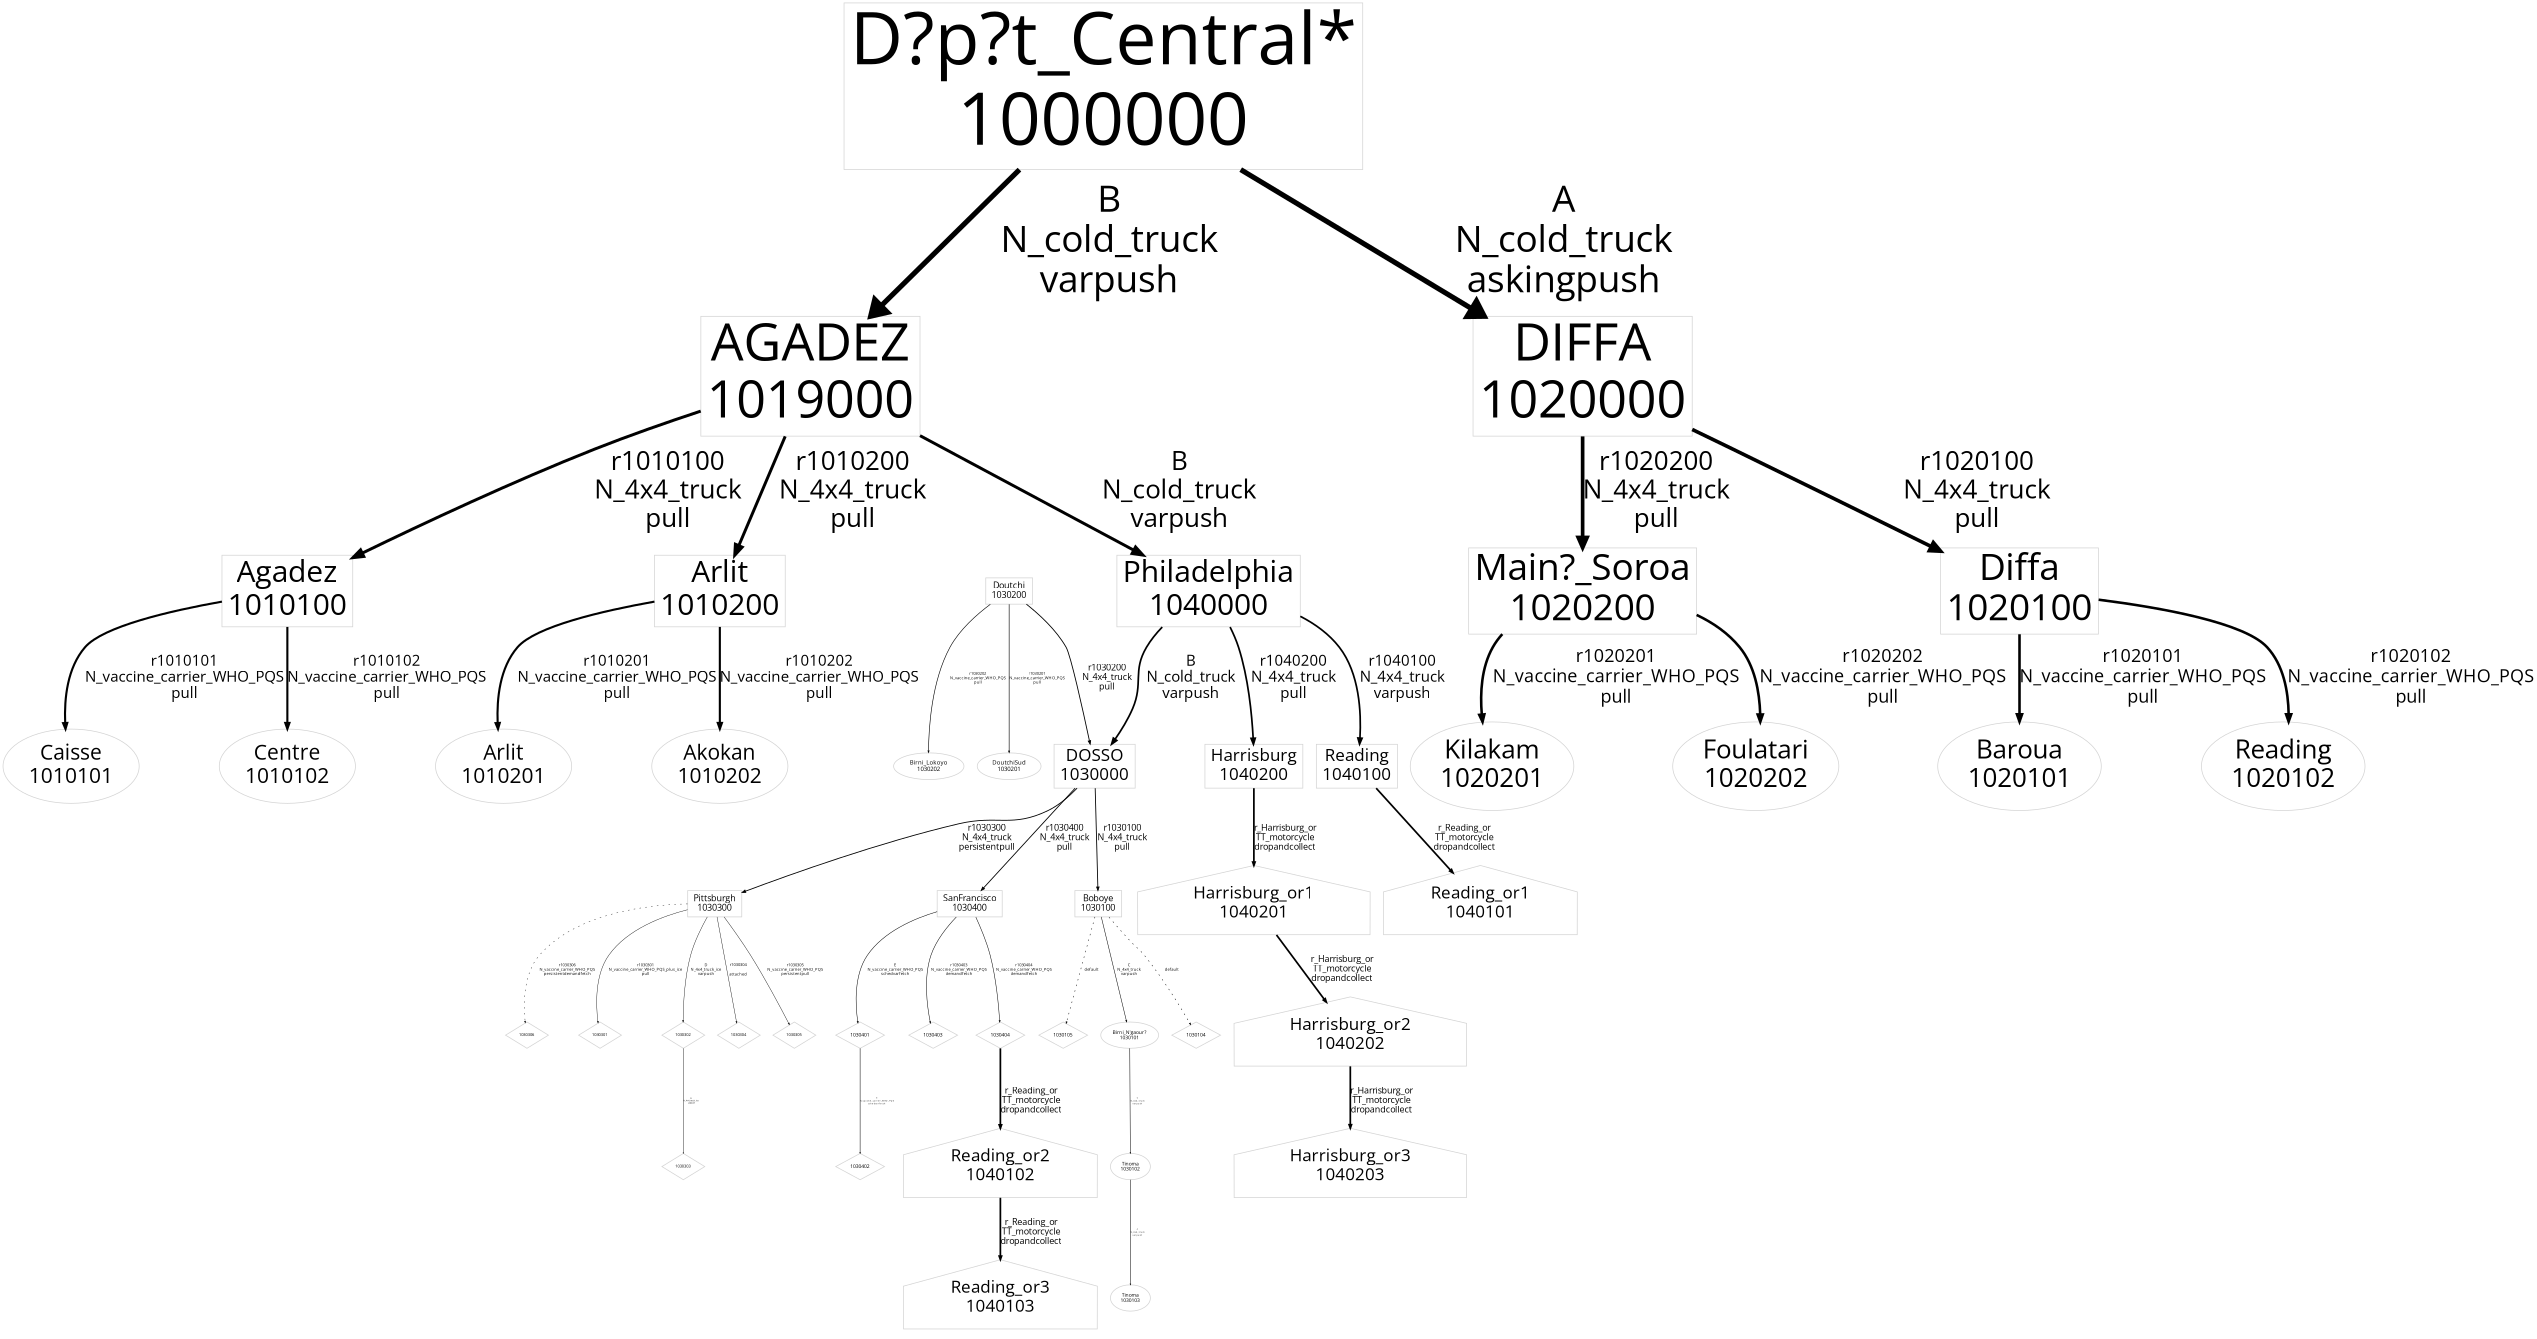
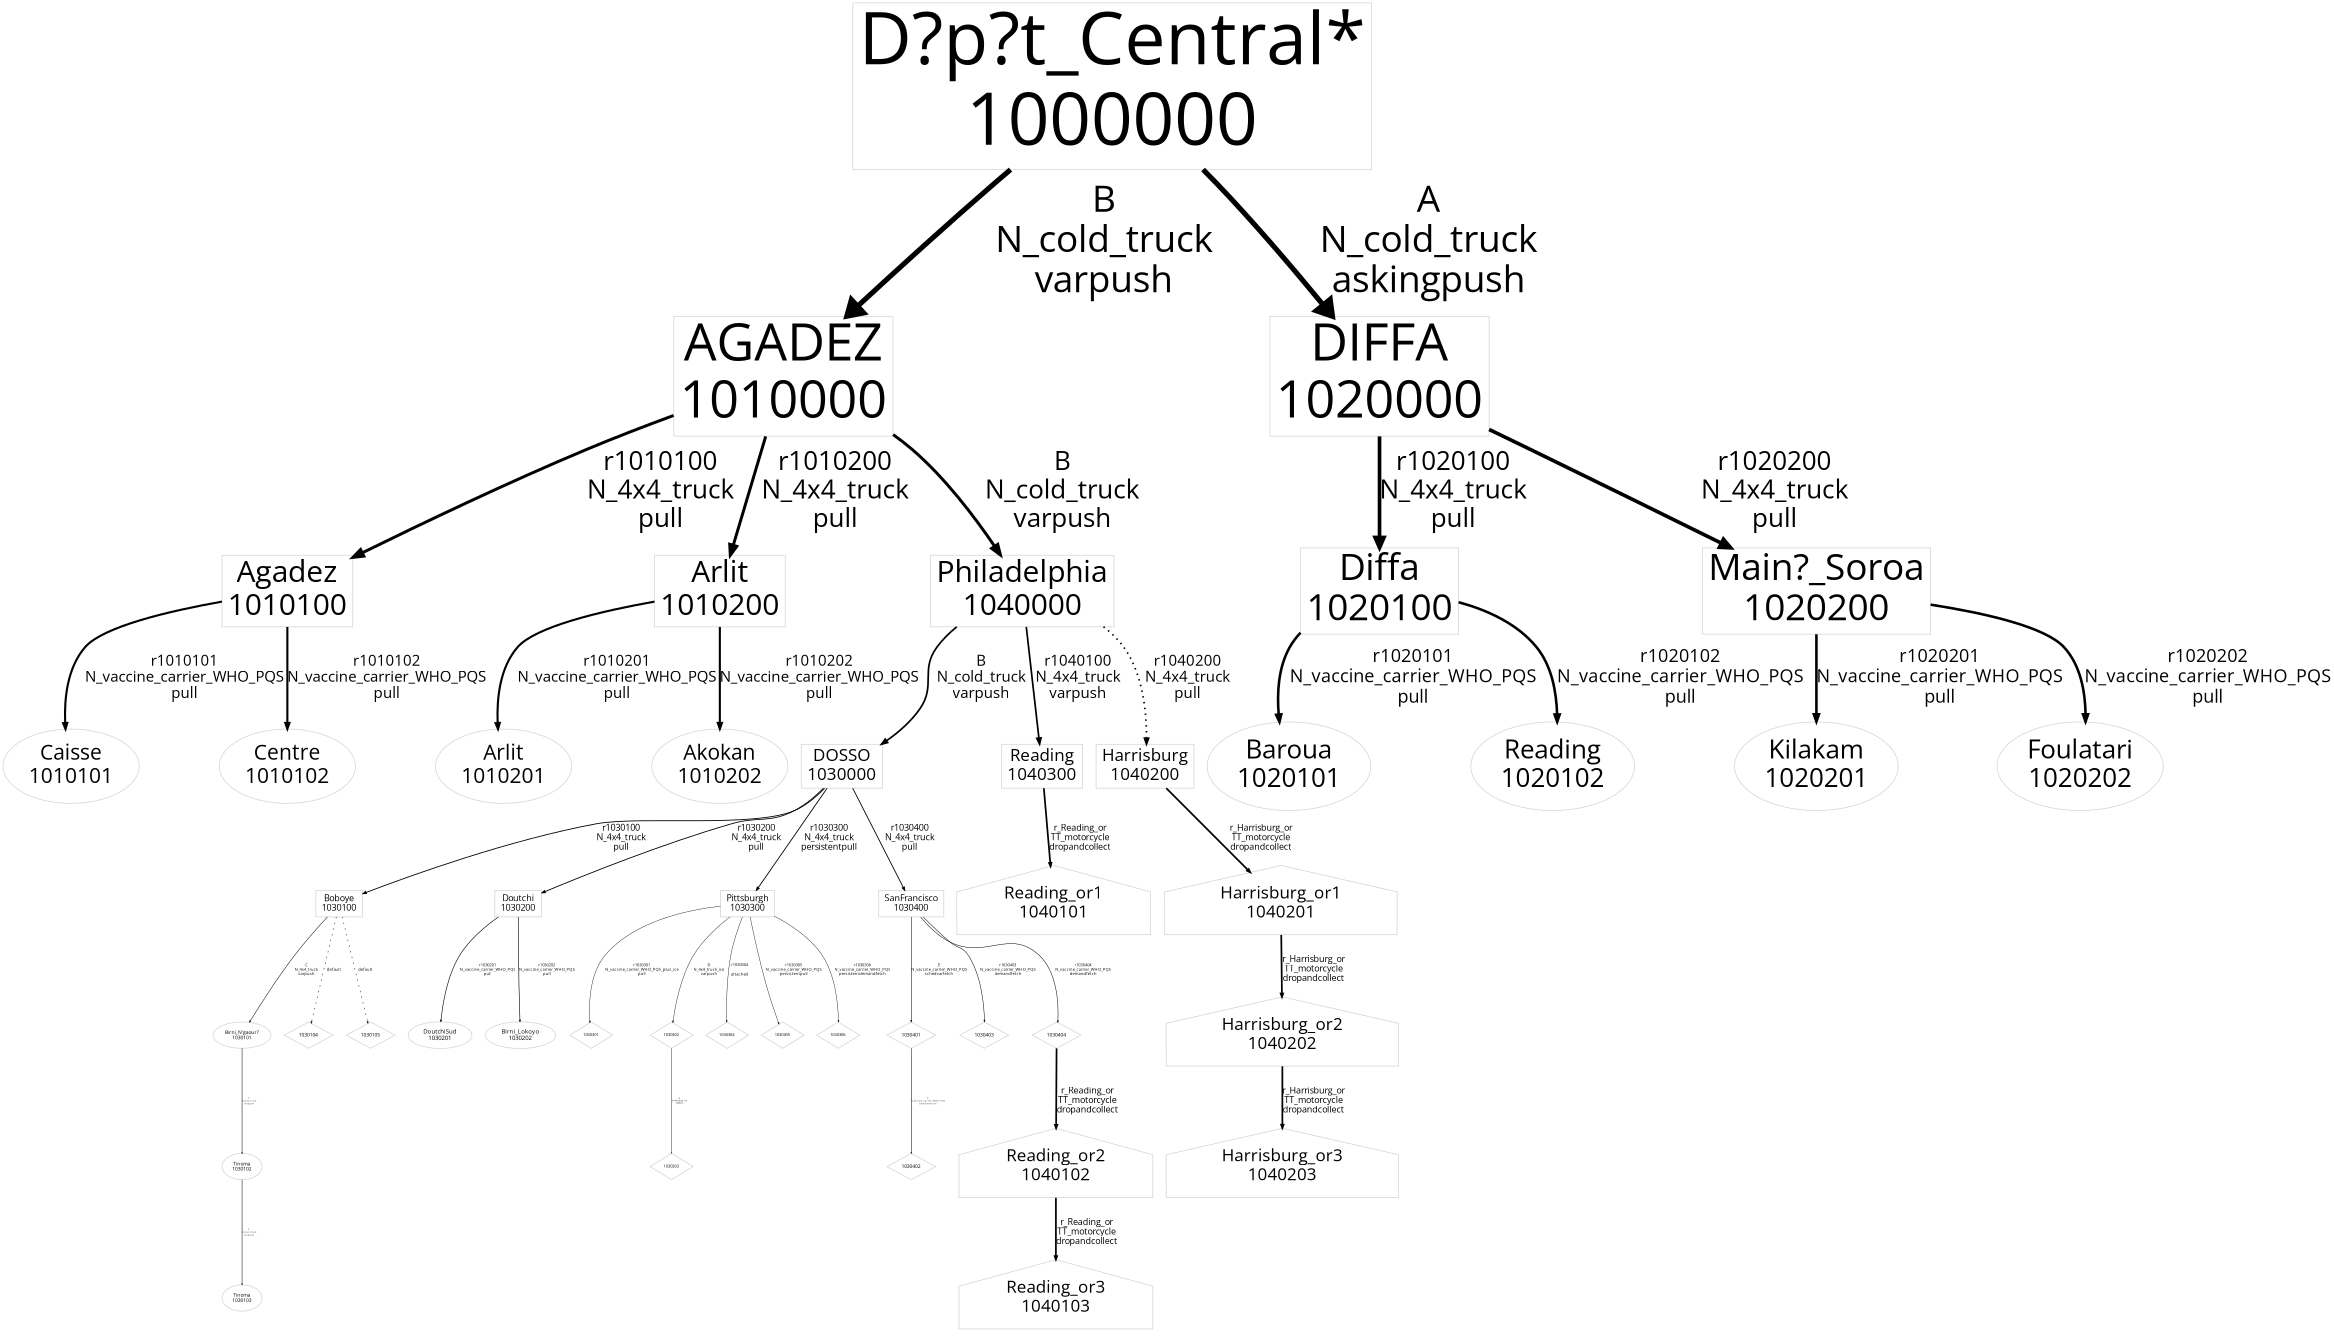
node "AGADEZ 1019000": label "AGADEZ 1019000" -> "AGADEZ 1010000"
edge "Doutchi 1030200" -> "DOSSO 1030000": reversed
edge "Philadelphia 1040000" -> "Harrisburg 1040200": style solid -> dotted
node "Reading 1040100": label "Reading 1040100" -> "Reading 1040300"
edge "Pittsburgh 1030300" -> "1030306": style dotted -> solid
